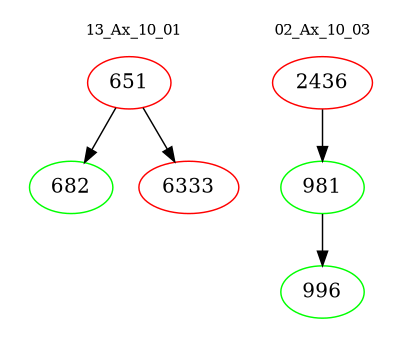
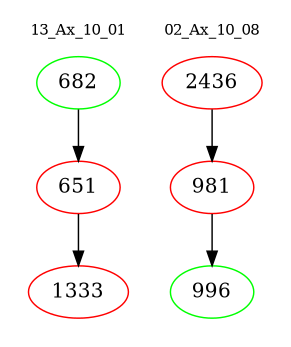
cluster "02_Ax_10_03": label "02_Ax_10_03" -> "02_Ax_10_08"
edge "651" -> "682": reversed
node "6333": label "6333" -> "1333"
node "981": color green -> red
